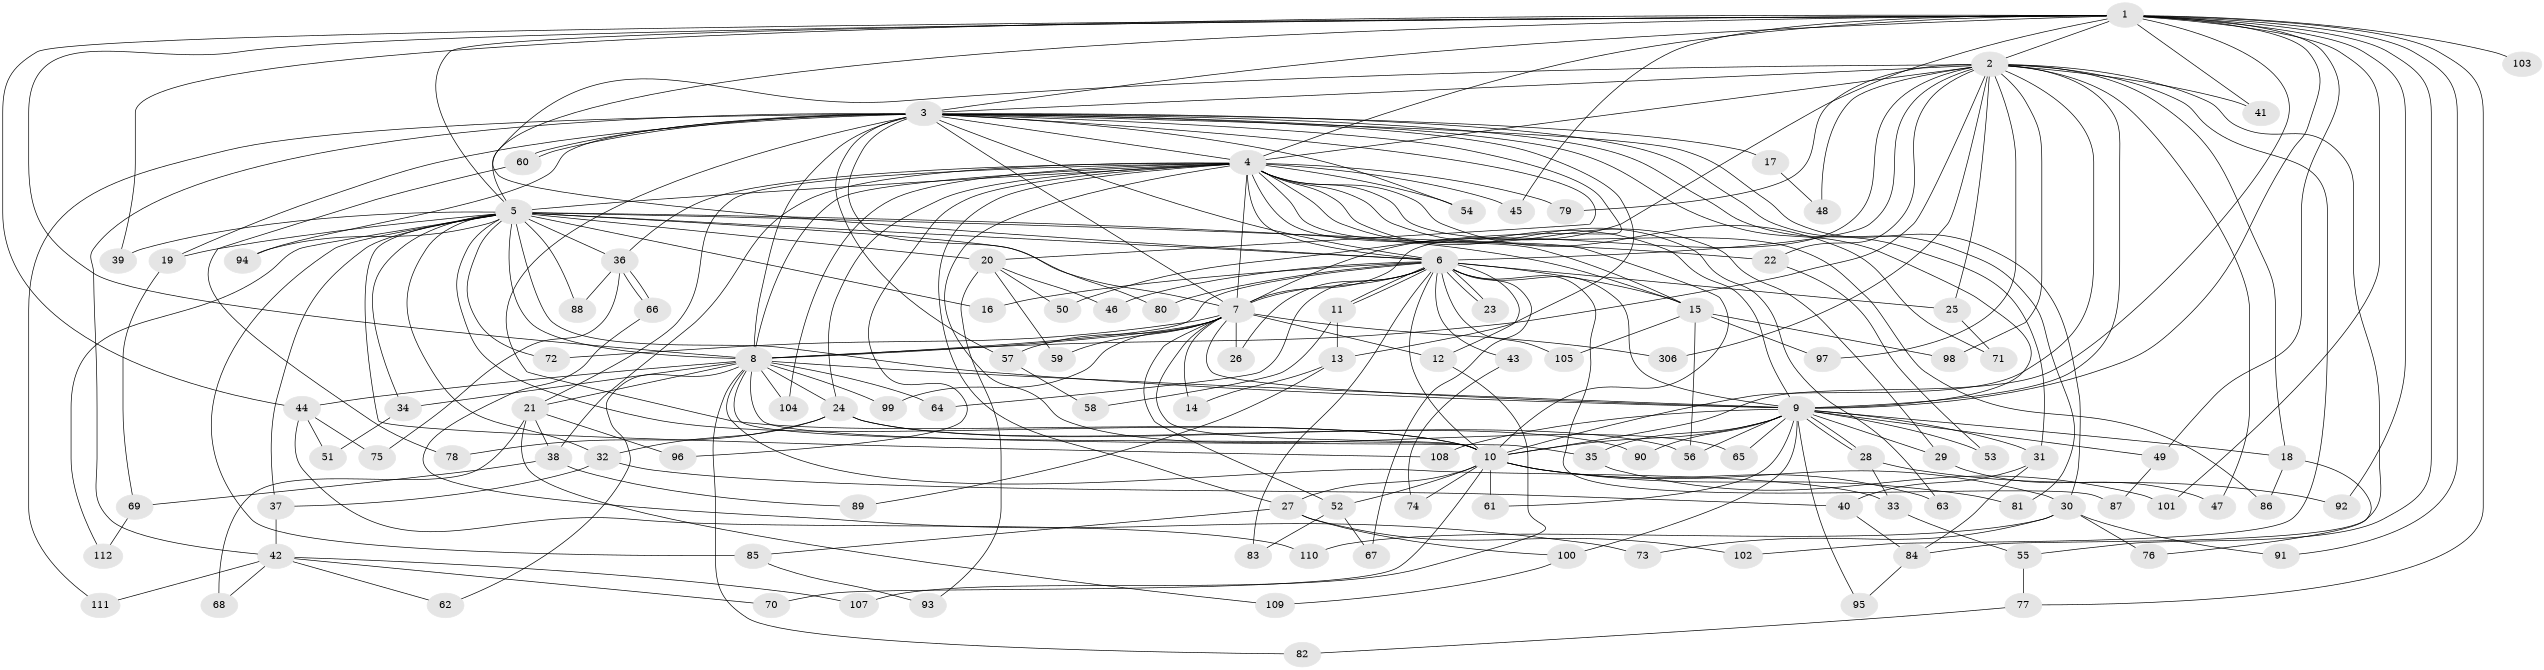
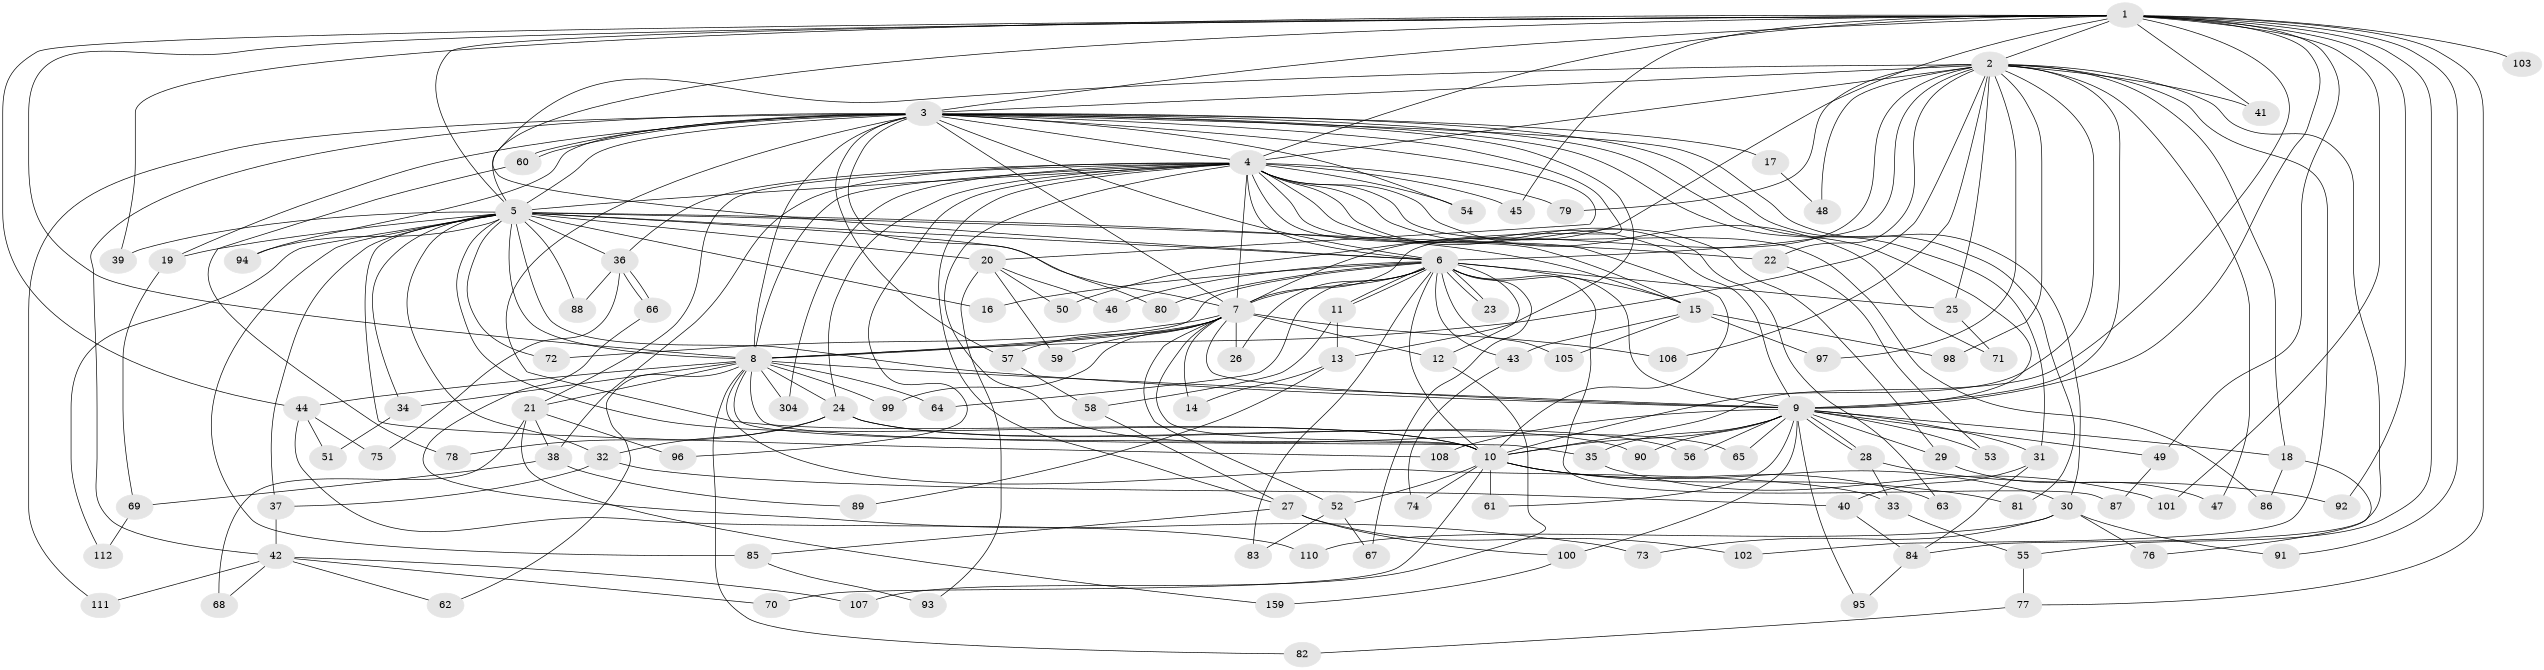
edge "3" -- "5": added
node "306": label "306" -> "106"
edge "15" -- "56": now "15" -- "43"
node "104": label "104" -> "304"
edge "10" -- "27": now "58" -- "27"
node "109": label "109" -> "159"
